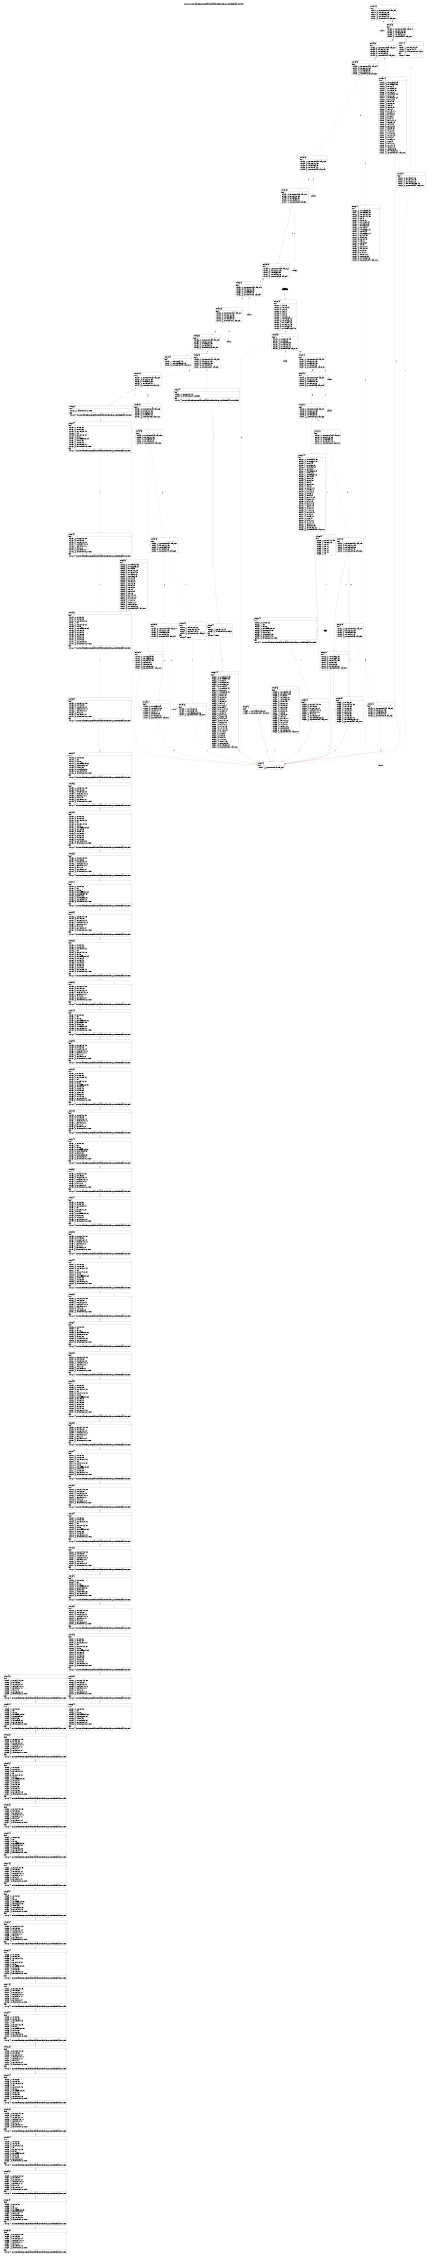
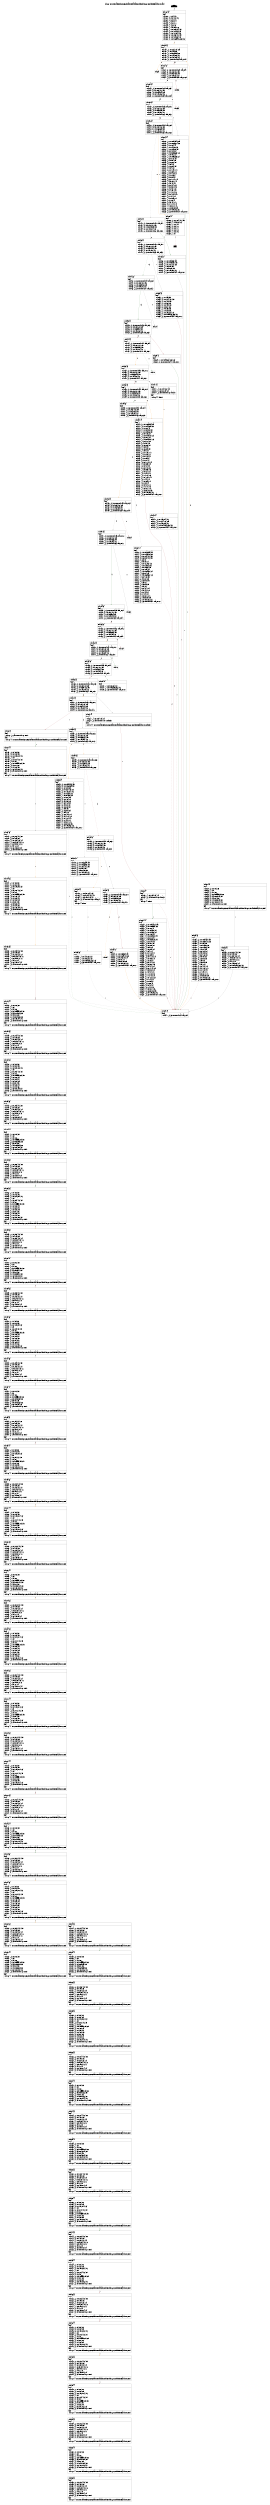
node "0x40195e [22]": added
